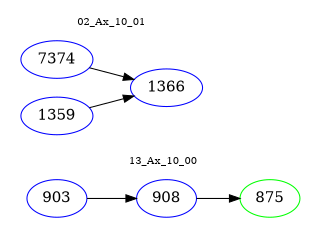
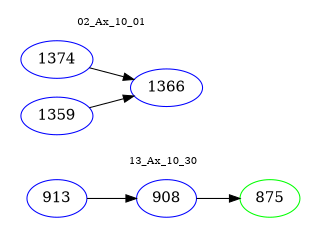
node "7374": label "7374" -> "1374"
cluster "13_Ax_10_00": label "13_Ax_10_00" -> "13_Ax_10_30"
node "903": label "903" -> "913"
